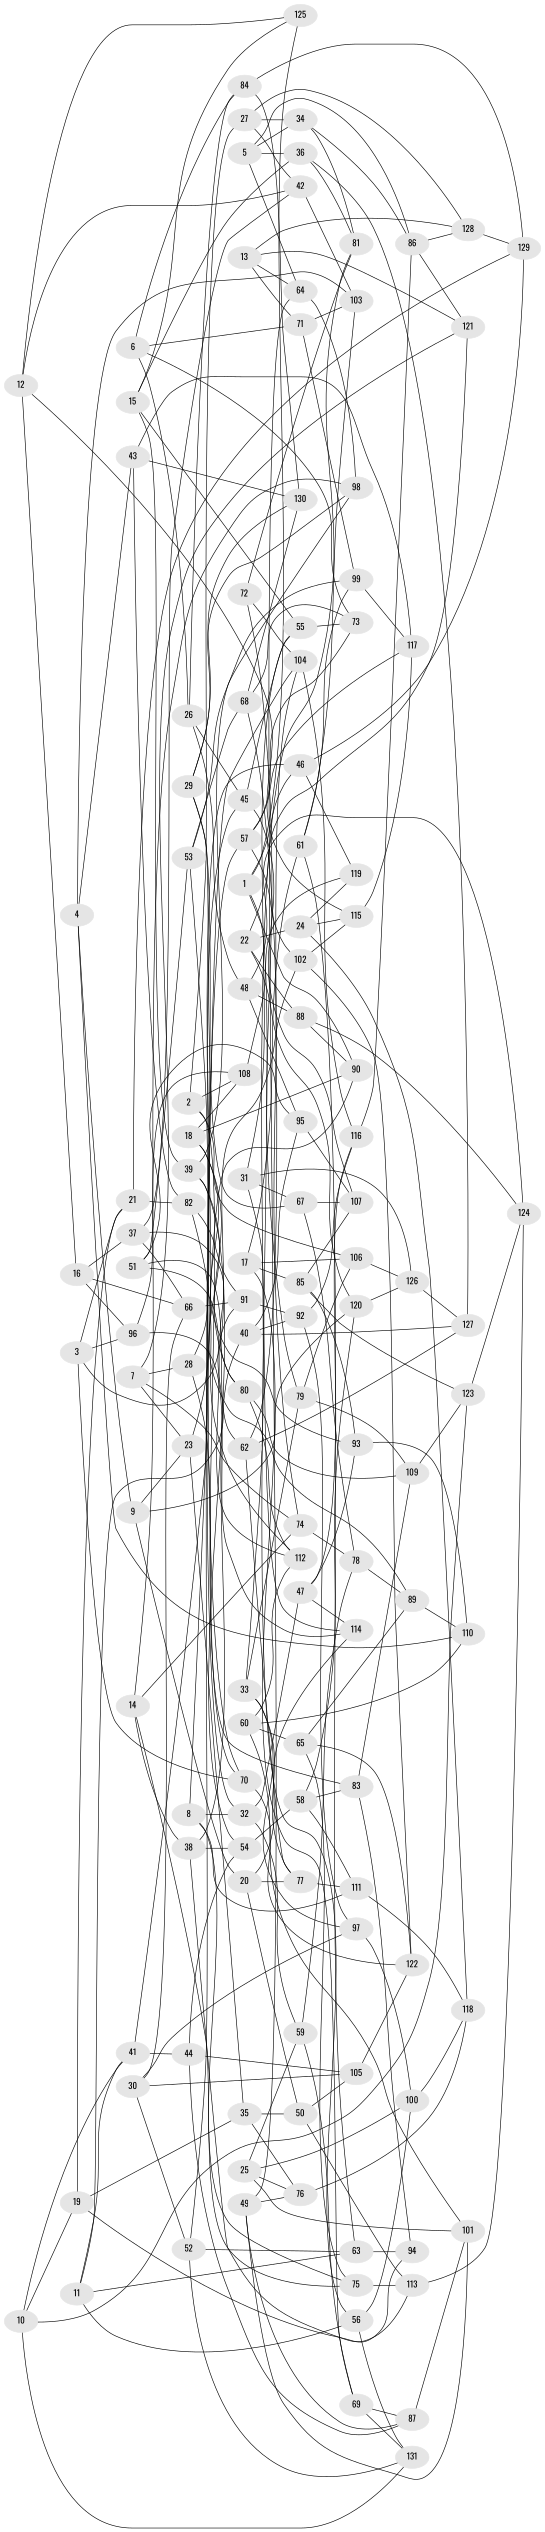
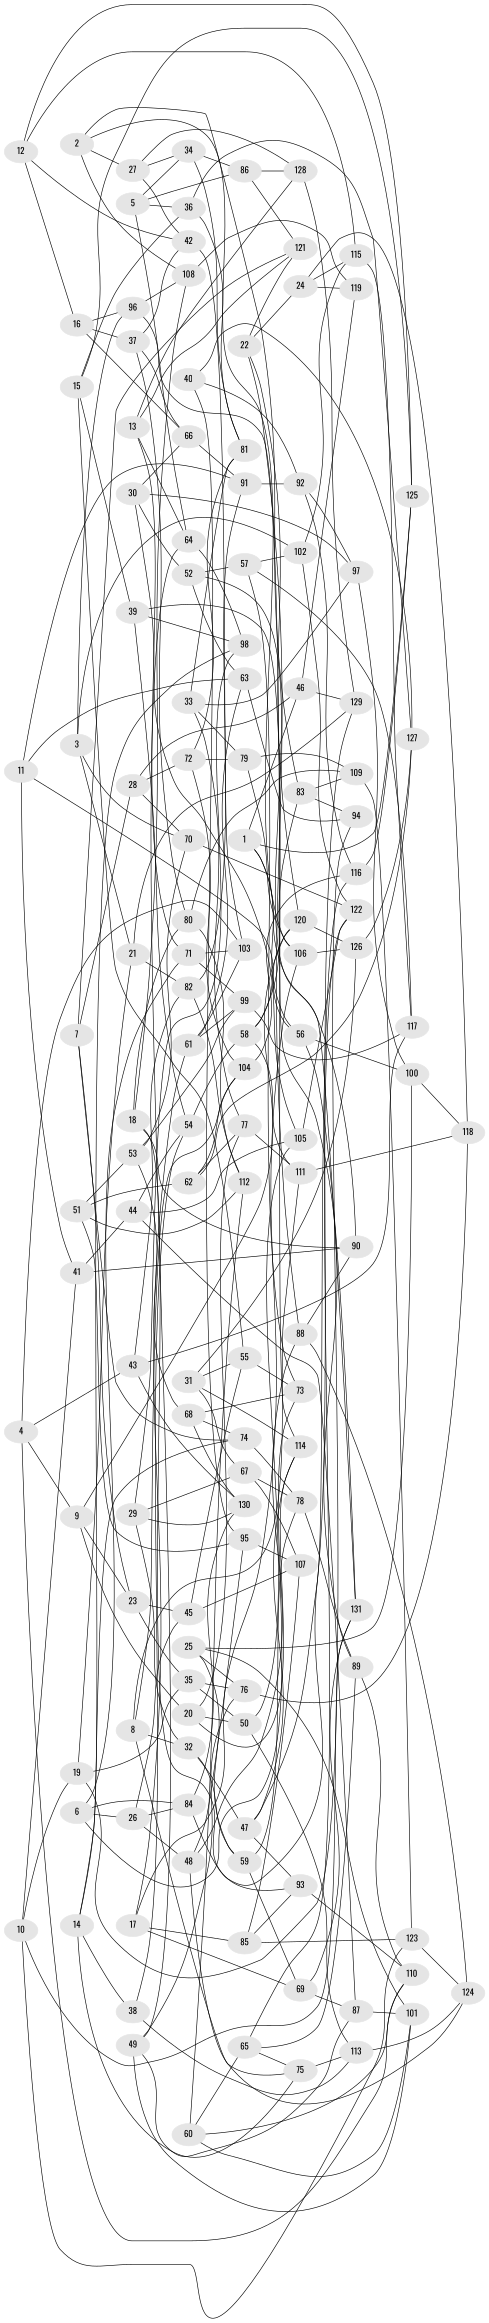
edge "86" -- "116": now "125" -- "116"
edge "72" -- "28": added
edge "40" -- "38": removed
